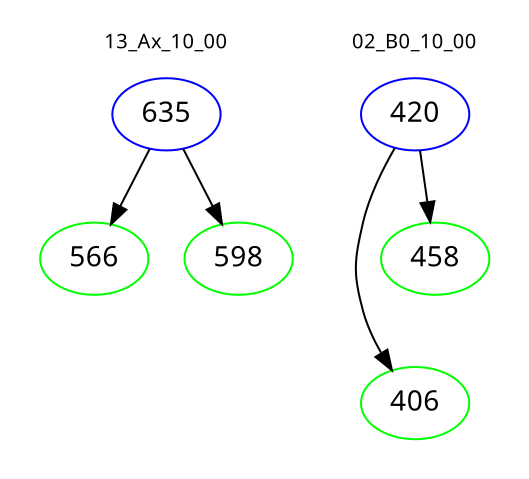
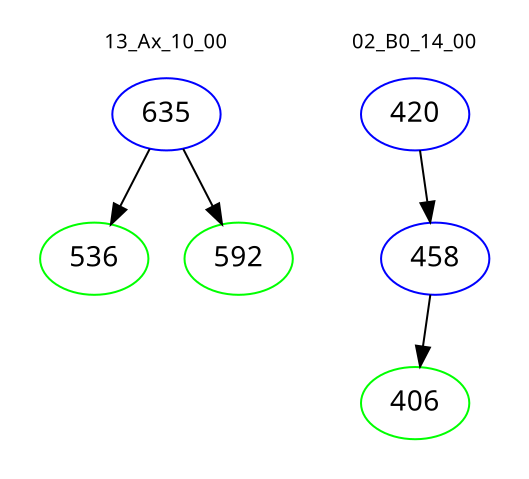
cluster "02_B0_10_00": label "02_B0_10_00" -> "02_B0_14_00"
edge "420" -> "406": now "458" -> "406"
node "566": label "566" -> "536"
node "598": label "598" -> "592"
node "458": color green -> blue
